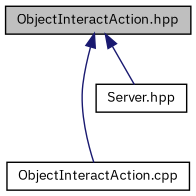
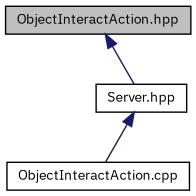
edge "ObjectInteractAction.cpp" -> "ObjectInteractAction.hpp": now "ObjectInteractAction.cpp" -> "Server.hpp"
